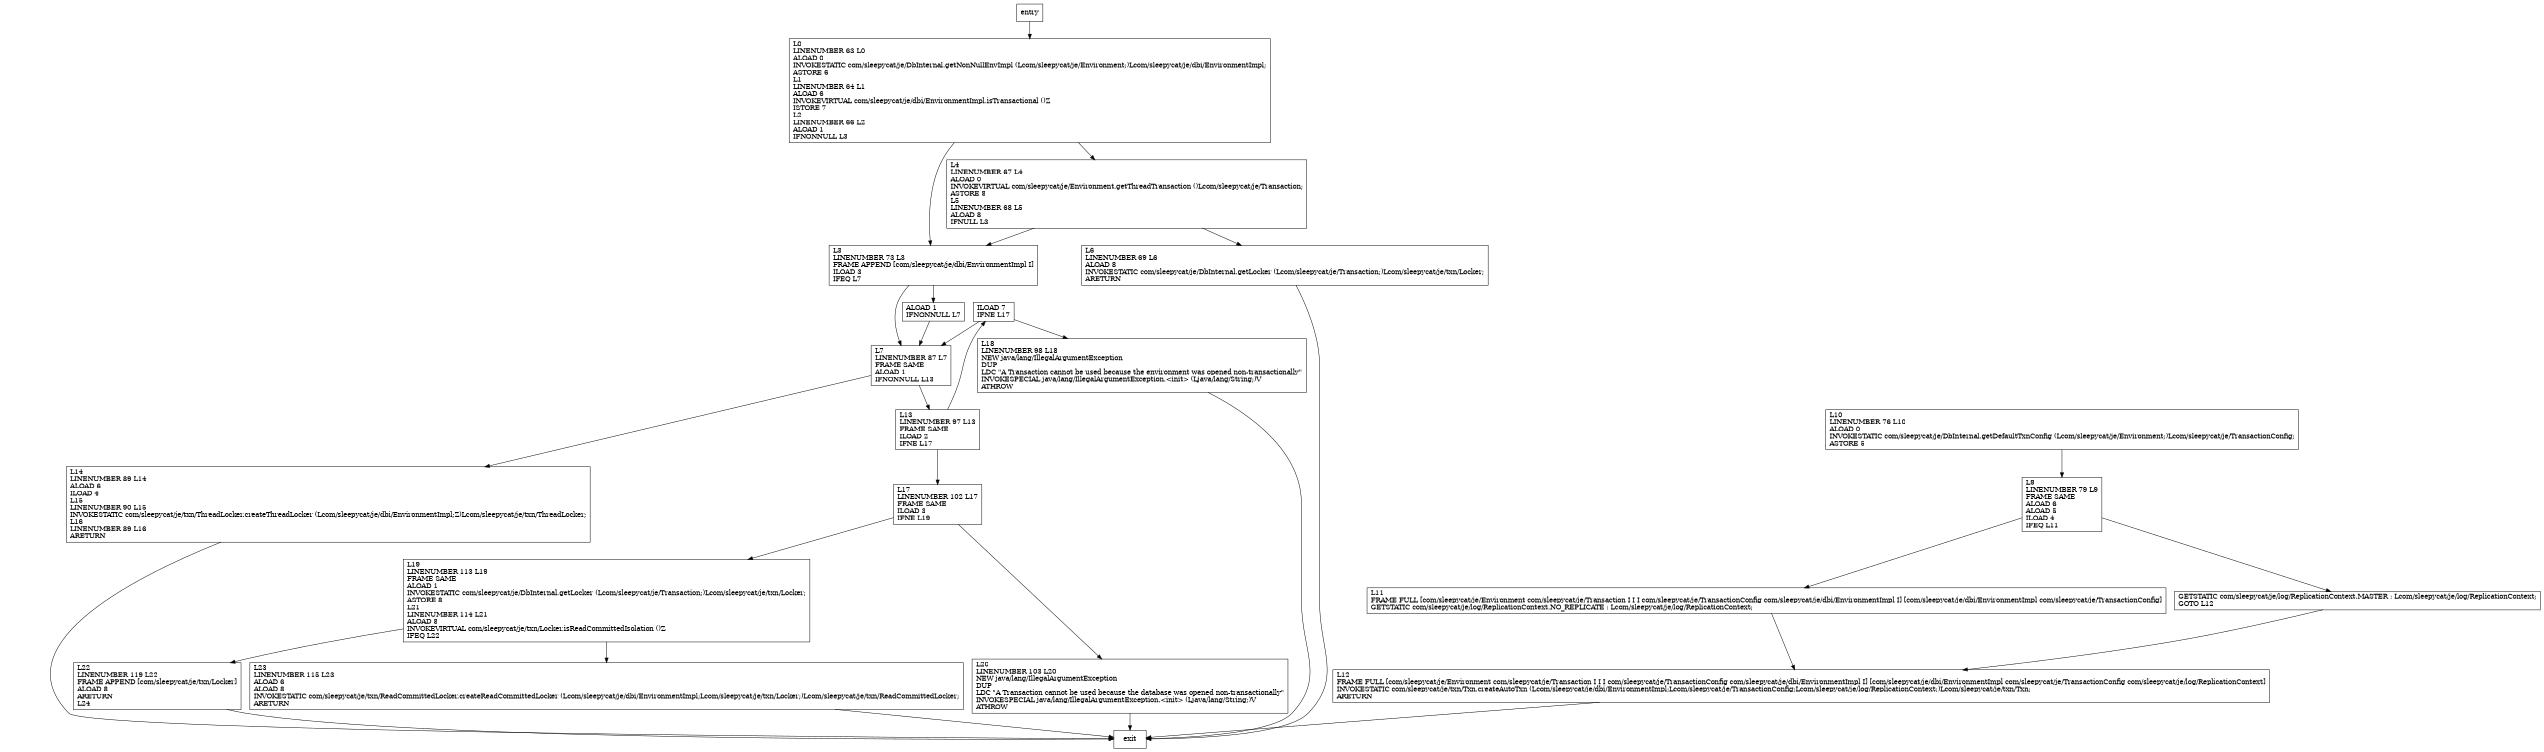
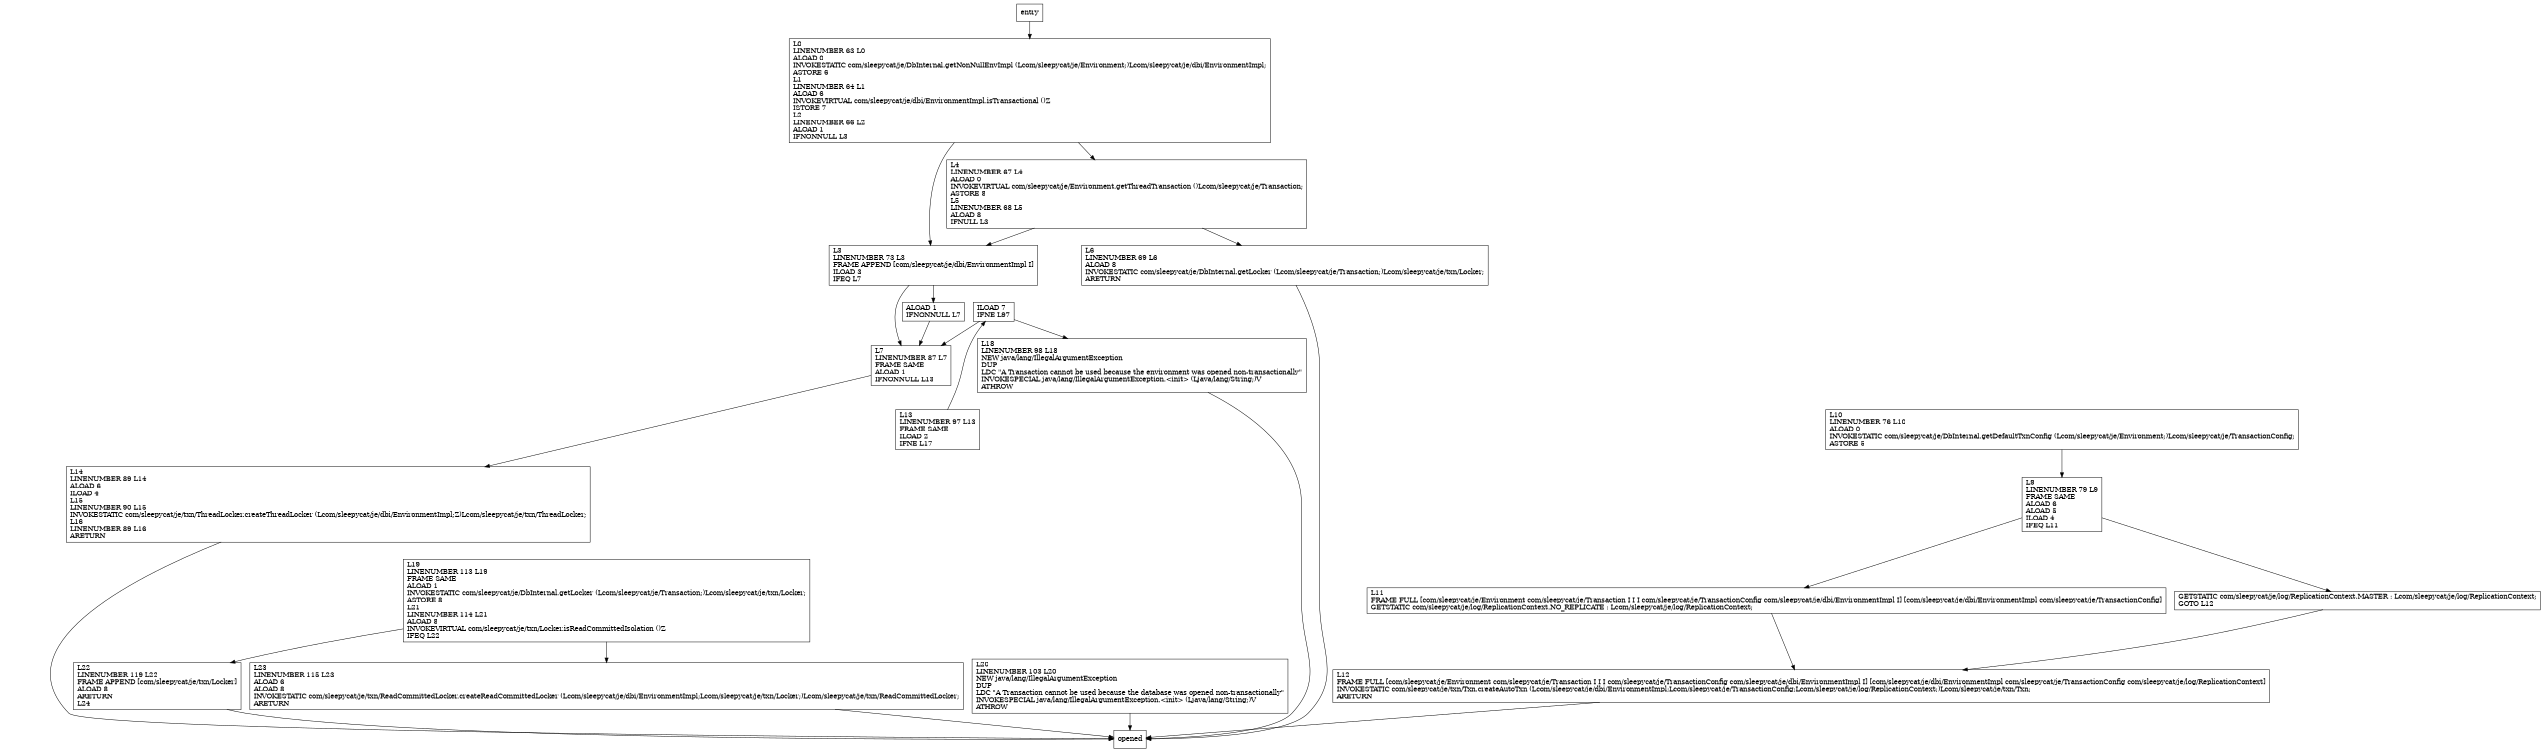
node "ILOAD 7 IFNE L17": label "ILOAD 7 IFNE L17" -> "ILOAD 7 IFNE L97"
edge "L7 LINENUMBER 87 L7 FRAME SAME ALOAD 1 IFNONNULL L13" -> "L13 LINENUMBER 97 L13 FRAME SAME ILOAD 2 IFNE L17": removed
node "L17 LINENUMBER 102 L17 FRAME SAME ILOAD 3 IFNE L19": removed
node "exit": label "exit" -> "opened"
